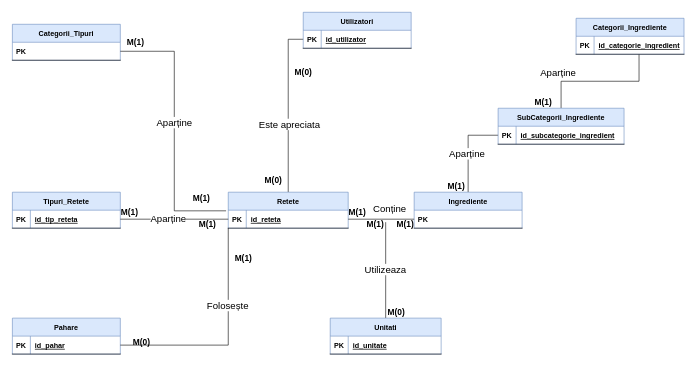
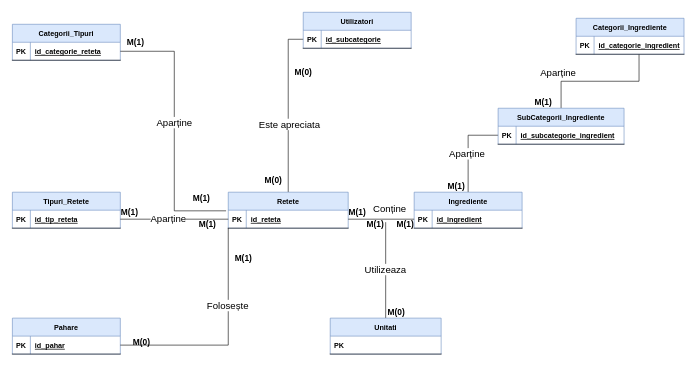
node "id_utilizator": label "id_utilizator" -> "id_subcategorie"
node "id_categorie_reteta": added
node "id_ingredient": added
node "id_unitate": removed
